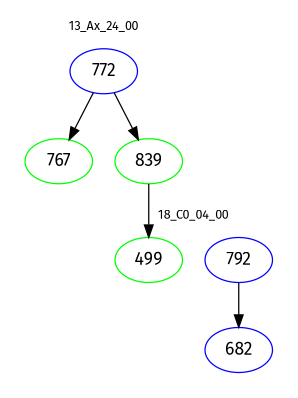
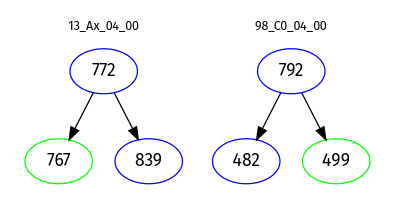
cluster "13_Ax_24_00": label "13_Ax_24_00" -> "13_Ax_04_00"
node "839": color green -> blue
edge "839" -> "499": now "792" -> "499"
cluster "18_C0_04_00": label "18_C0_04_00" -> "98_C0_04_00"
node "682": label "682" -> "482"
